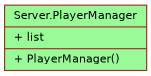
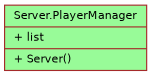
node "Server.PlayerManager": text "+ PlayerManager()" -> "+ Server()"
